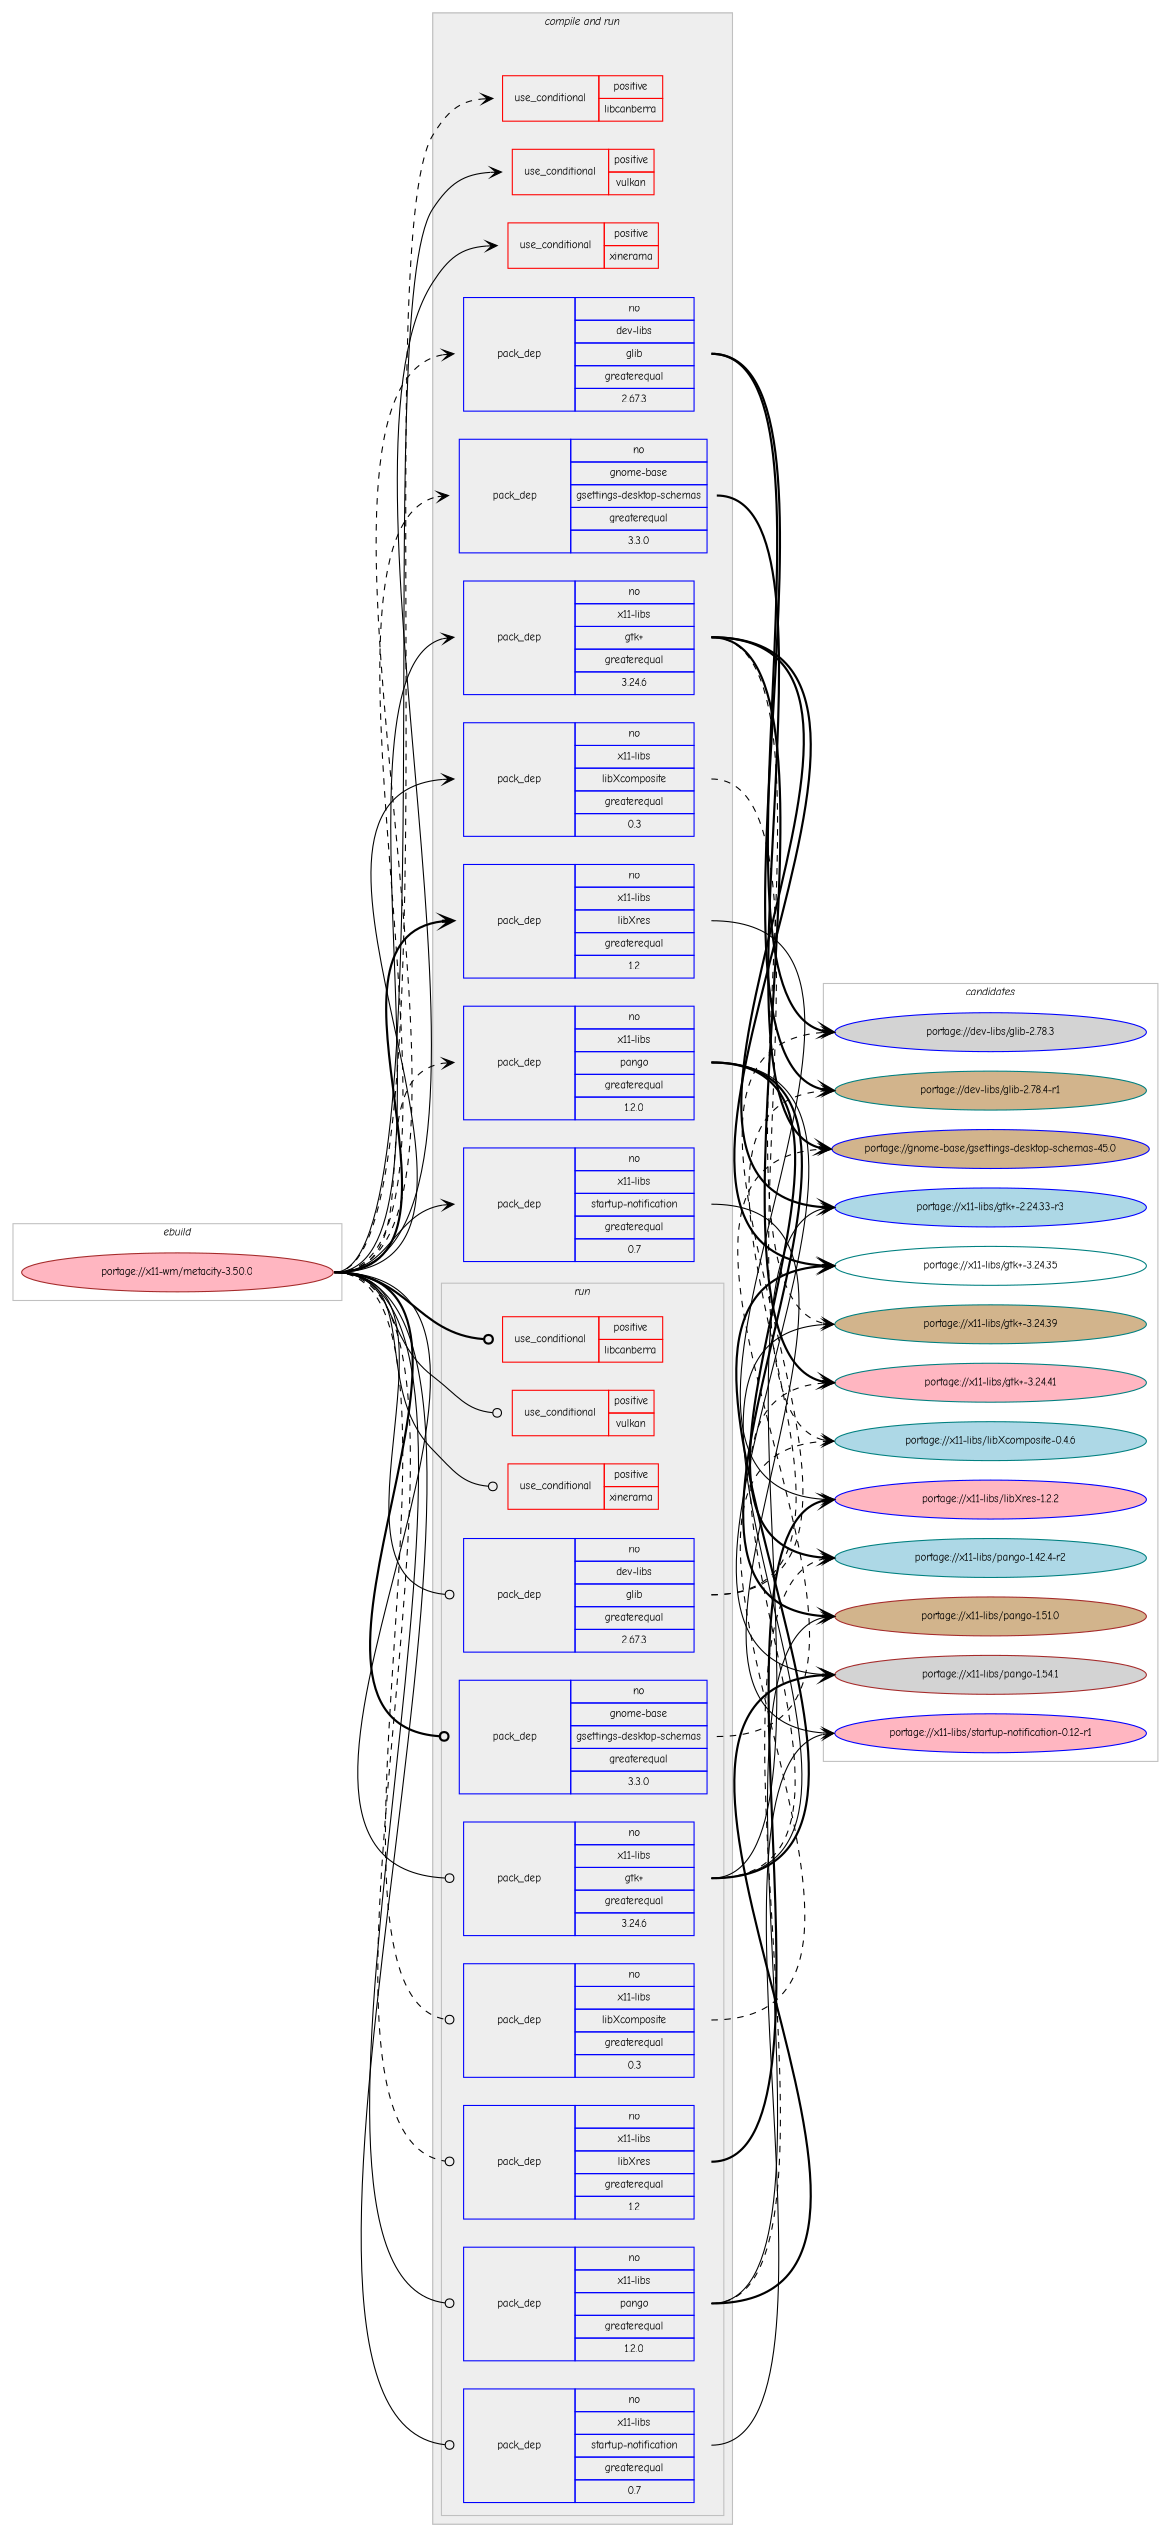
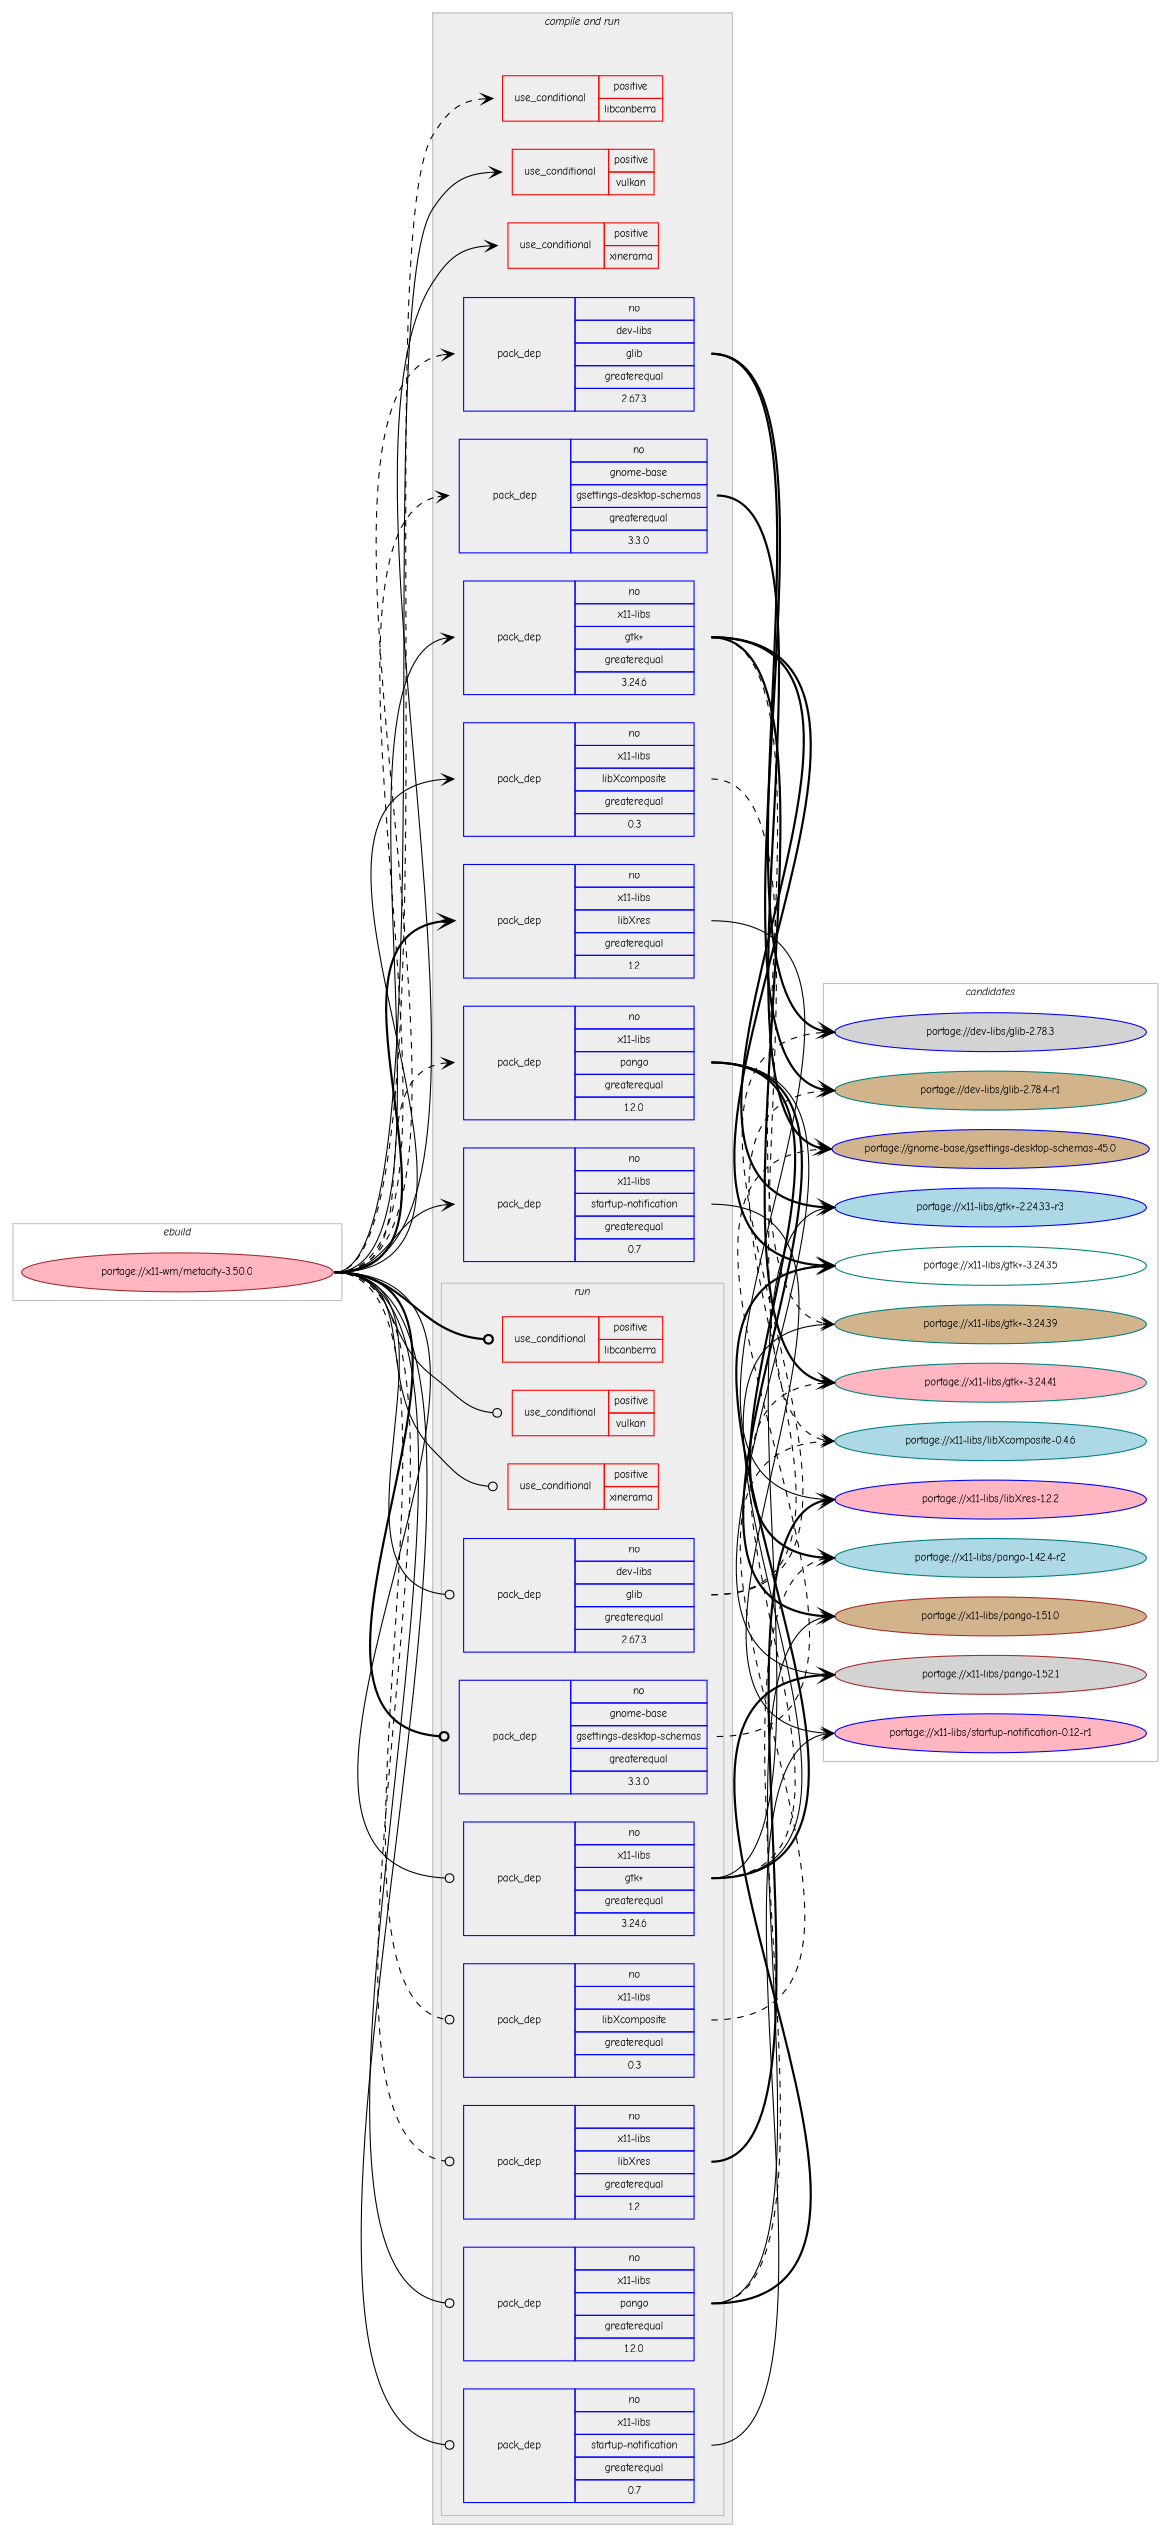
node "portage://x11-libs/pango-1.54.1": label "portage://x11-libs/pango-1.54.1" -> "portage://x11-libs/pango-1.52.1"
